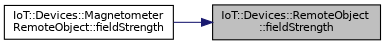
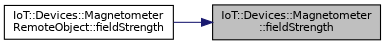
node "IoT::Devices::RemoteObject ::fieldStrength": label "IoT::Devices::RemoteObject ::fieldStrength" -> "IoT::Devices::Magnetometer ::fieldStrength"
